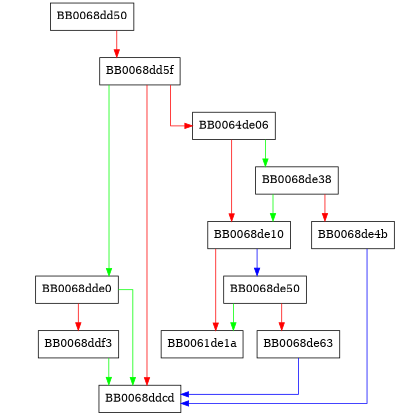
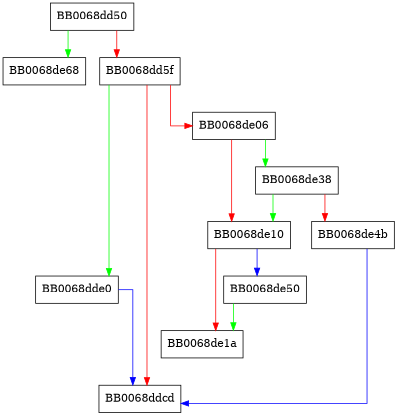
node "BB0068de68": added
node "BB0064de06": label "BB0064de06" -> "BB0068de06"
edge "BB0068dde0" -> "BB0068ddcd": color green -> blue
node "BB0068ddf3": removed
node "BB0061de1a": label "BB0061de1a" -> "BB0068de1a"
node "BB0068de63": removed
